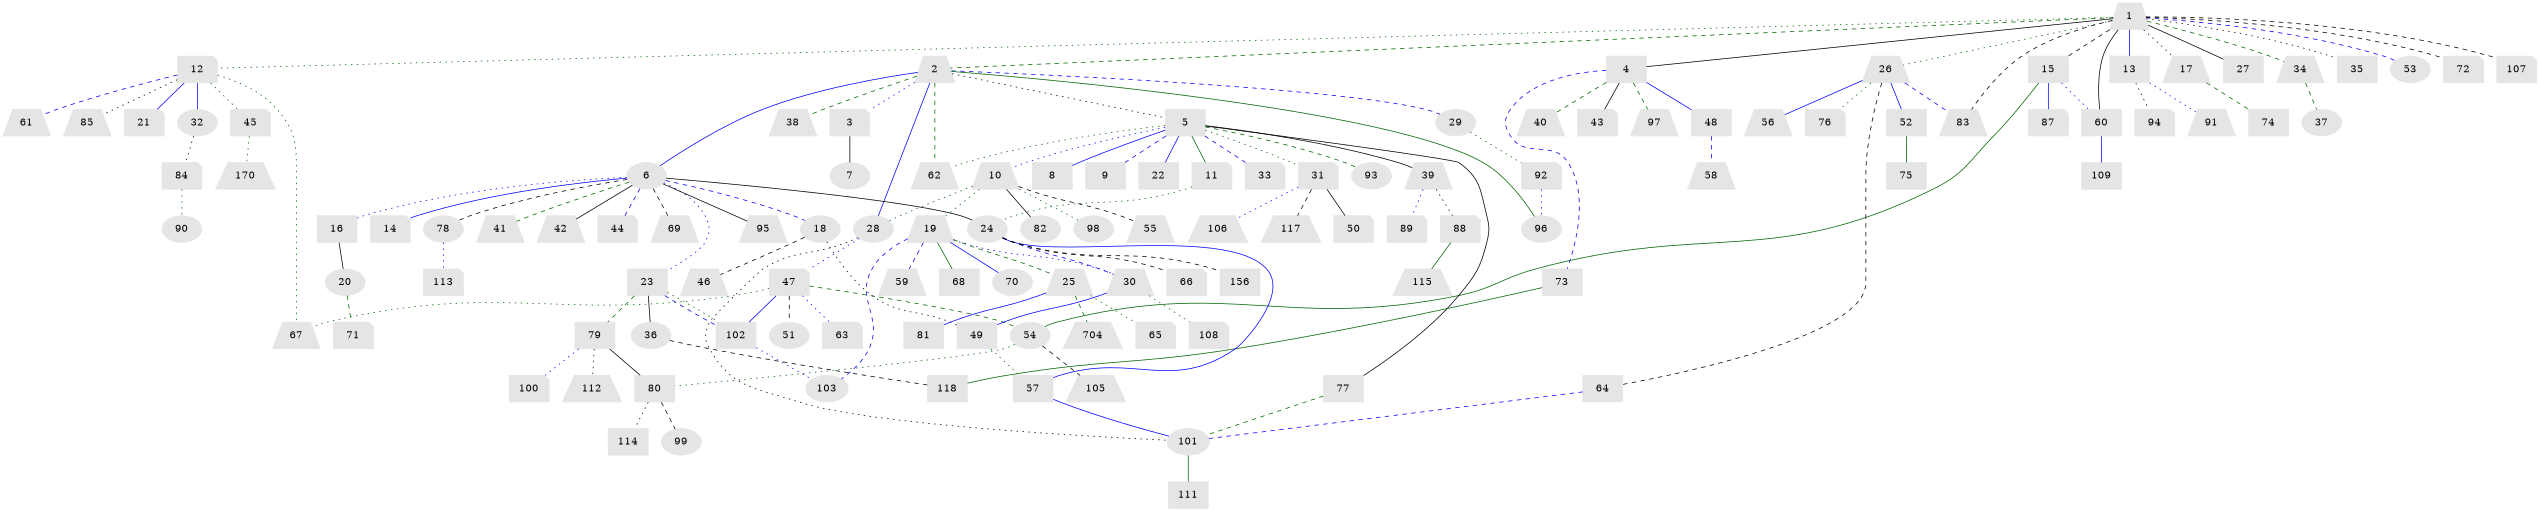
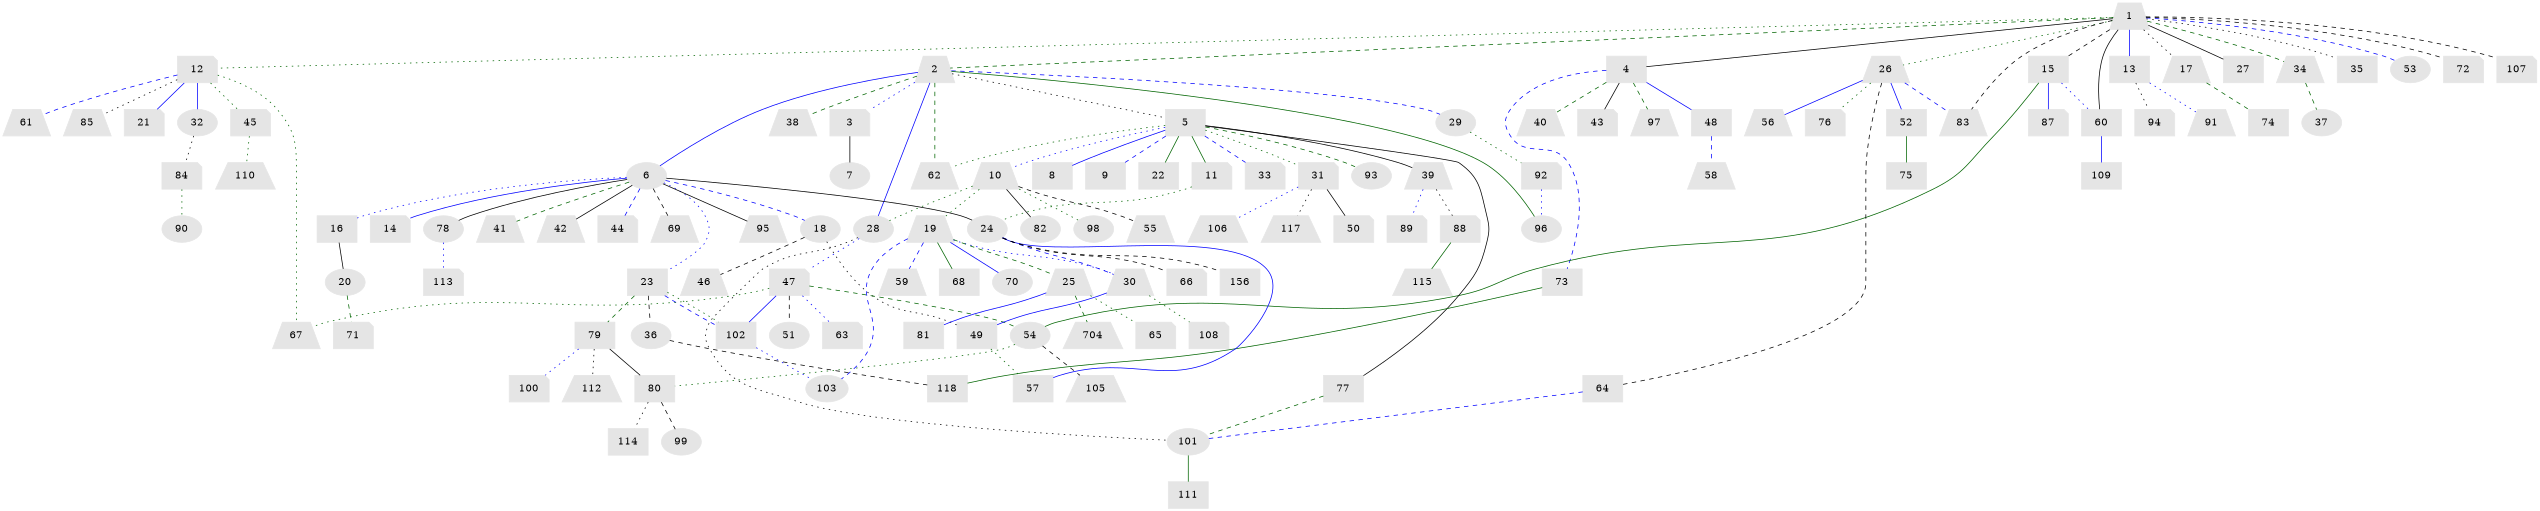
edge "5" -- "22": color blue -> darkgreen
node "170": label "170" -> "110"
edge "6" -- "78": style dashed -> solid
edge "31" -- "117": style dashed -> dotted
edge "23" -- "36": style solid -> dashed
edge "57" -- "101": removed
